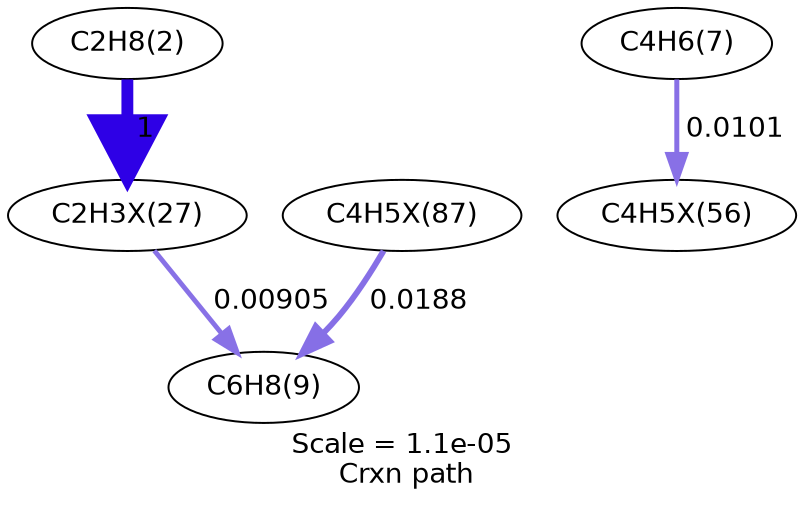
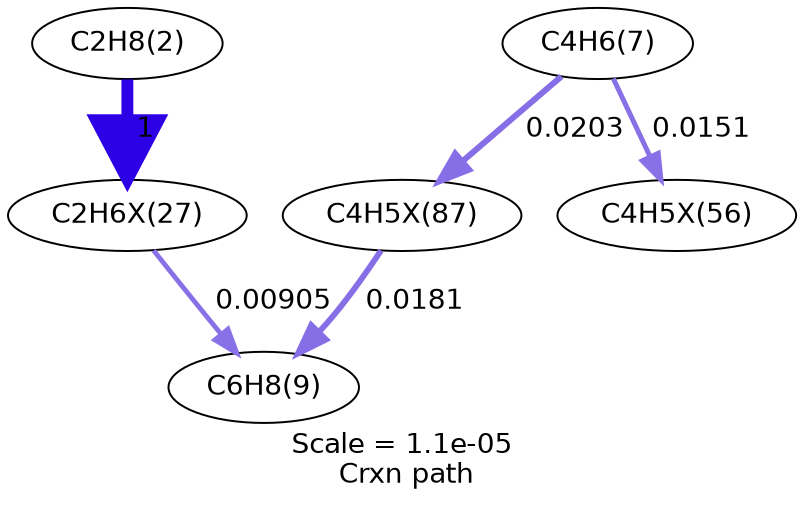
edge "C4H6(7)" -> "C4H5X(87)": added, label "0.0203"
edge "C4H6(7)" -> "C4H5X(56)": label " 0.0101" -> " 0.0151"
node "C2H3X(27)": label "C2H3X(27)" -> "C2H6X(27)"
edge "C4H5X(87)" -> "C6H8(9)": label " 0.0188" -> " 0.0181"
